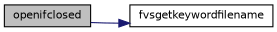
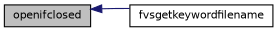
edge "openifclosed" -> "fvsgetkeywordfilename": reversed
